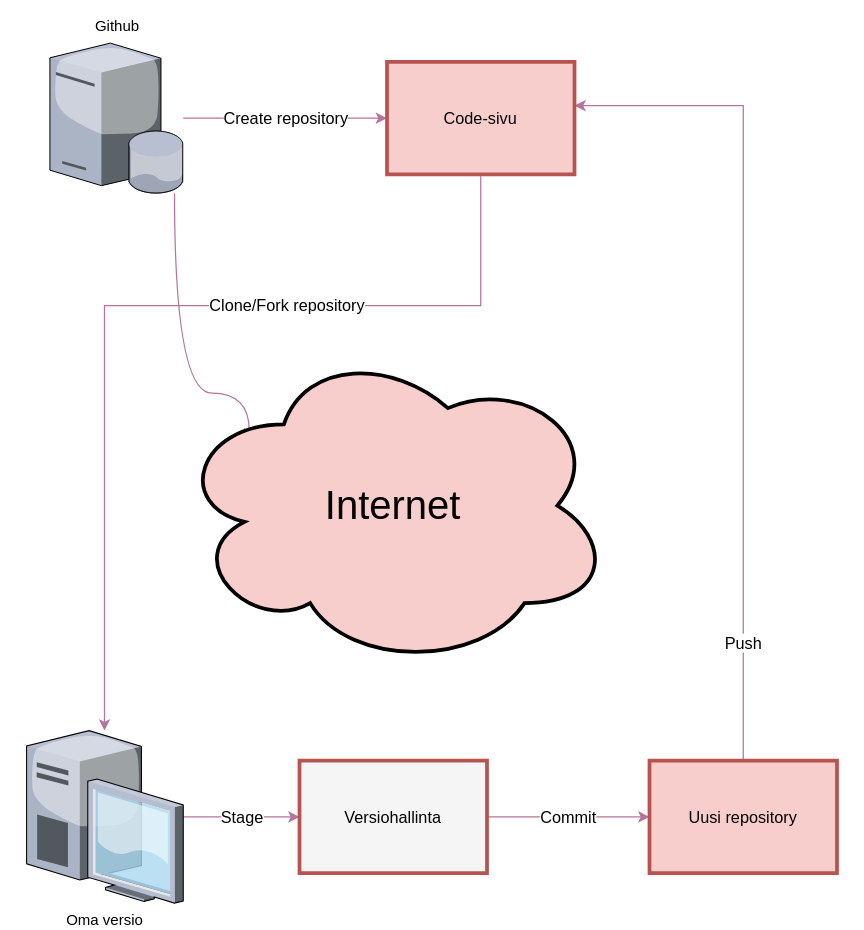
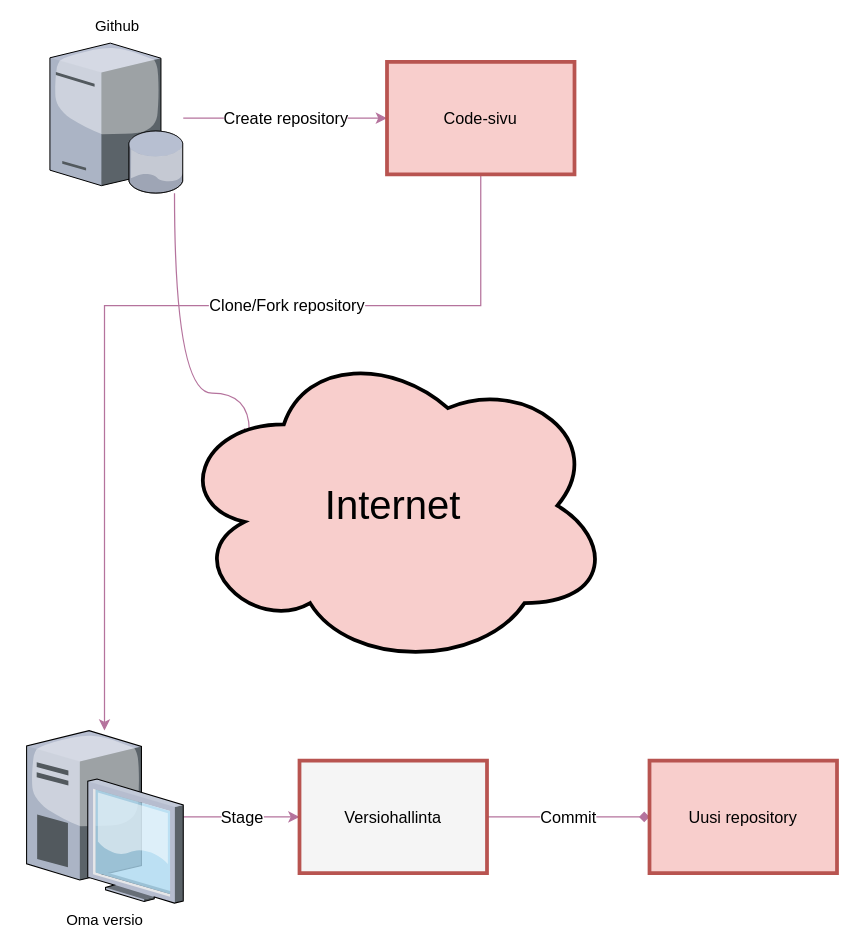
edge "Uusi repository" -> "Code-sivu": removed, label "Push"
edge "Versiohallinta" -> "Uusi repository": arrowhead classic -> diamond
